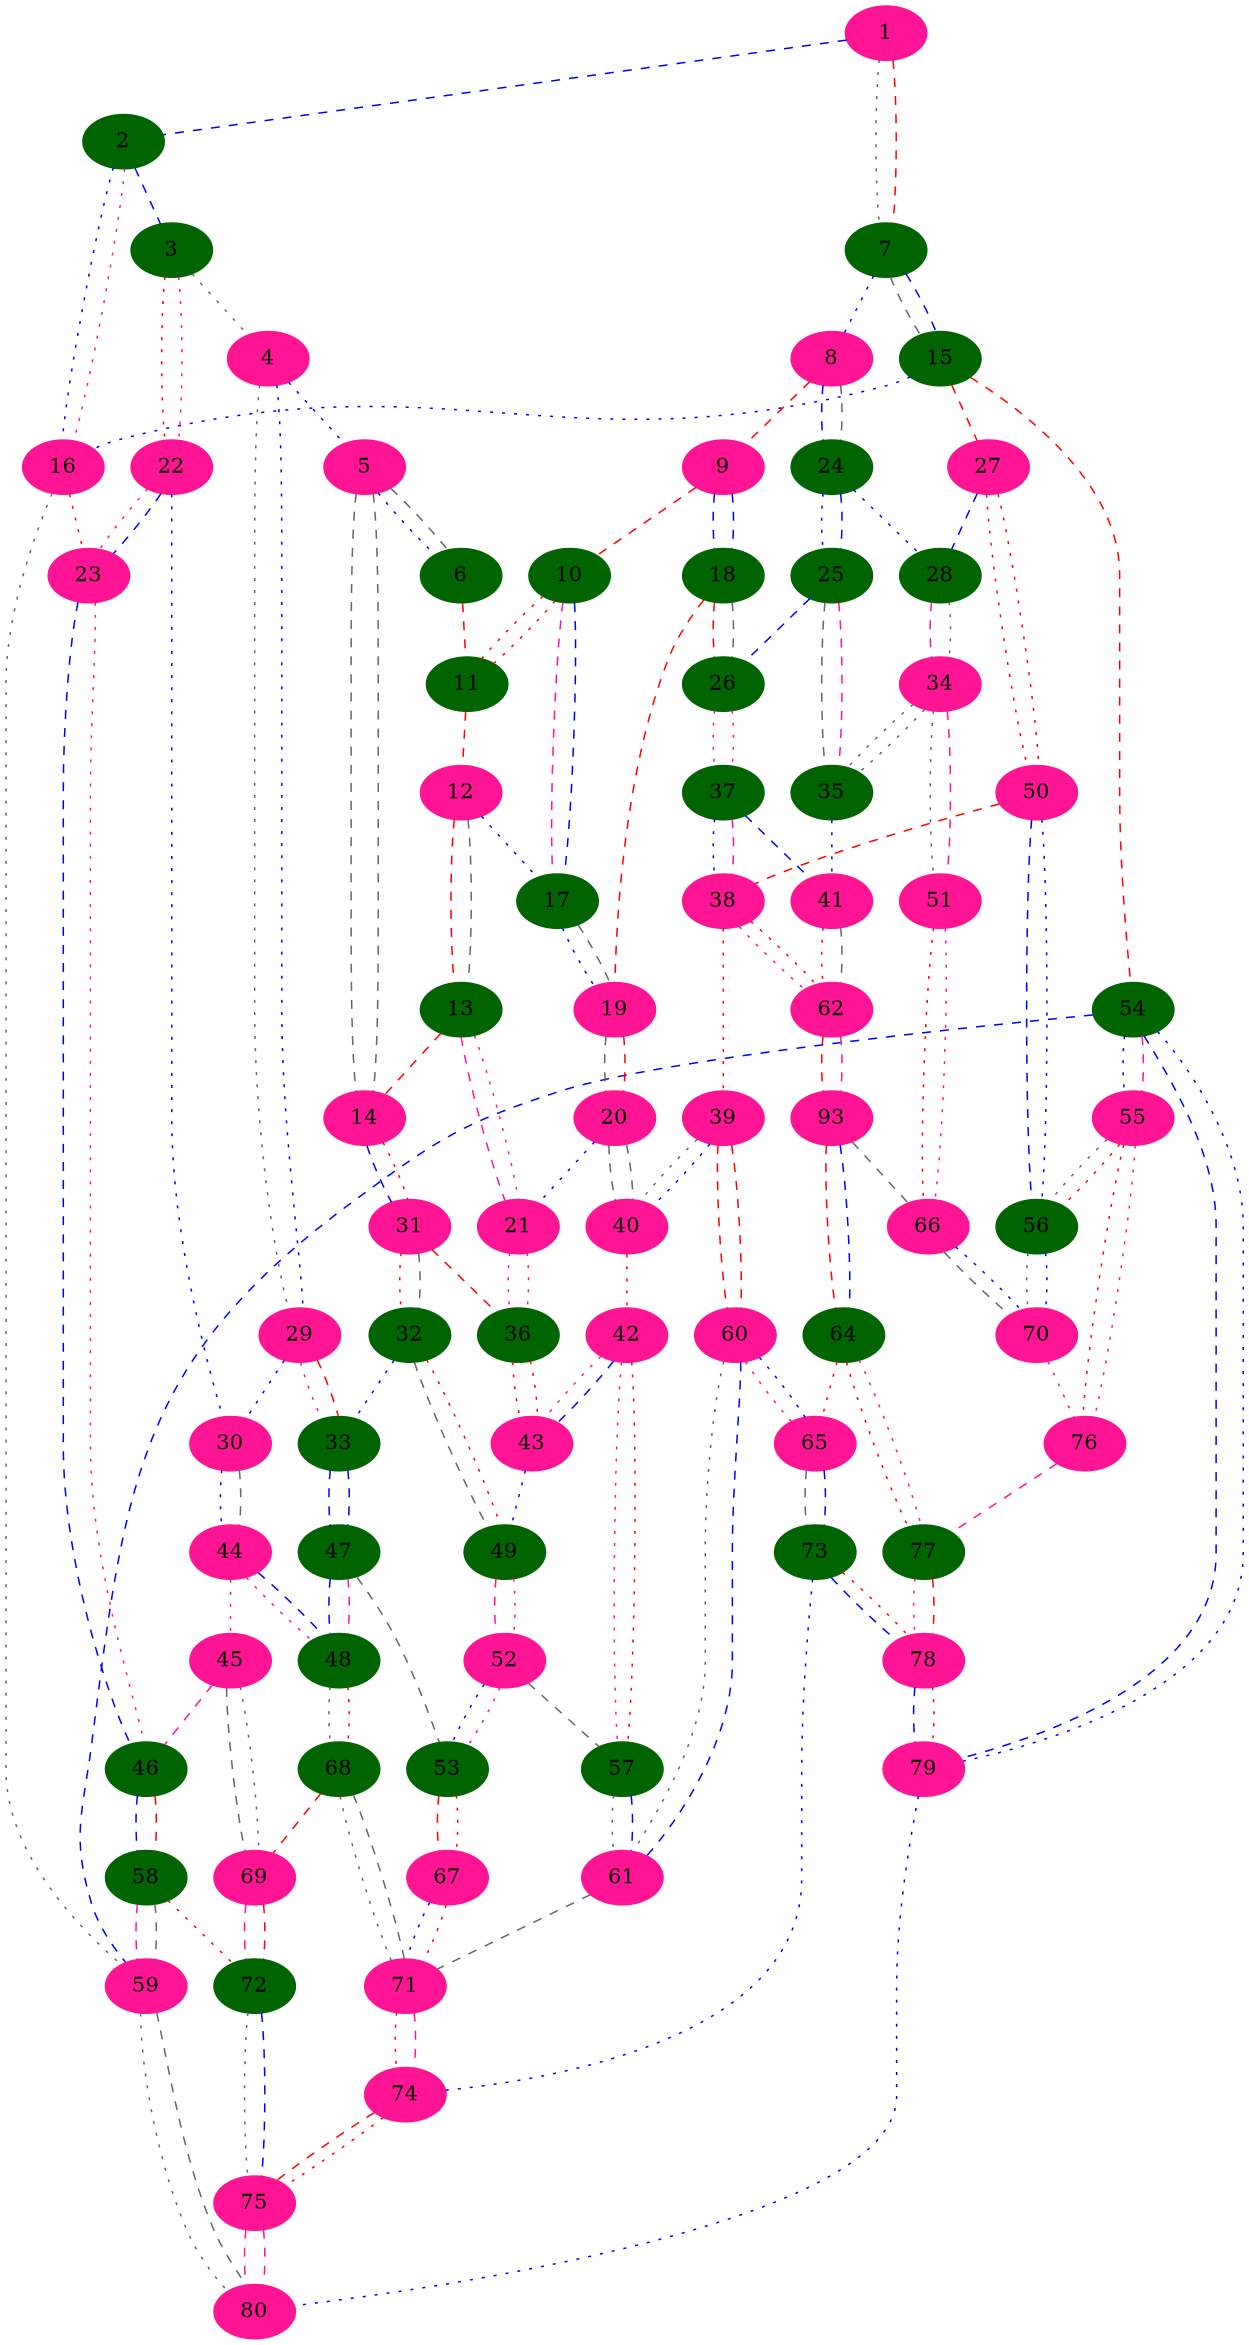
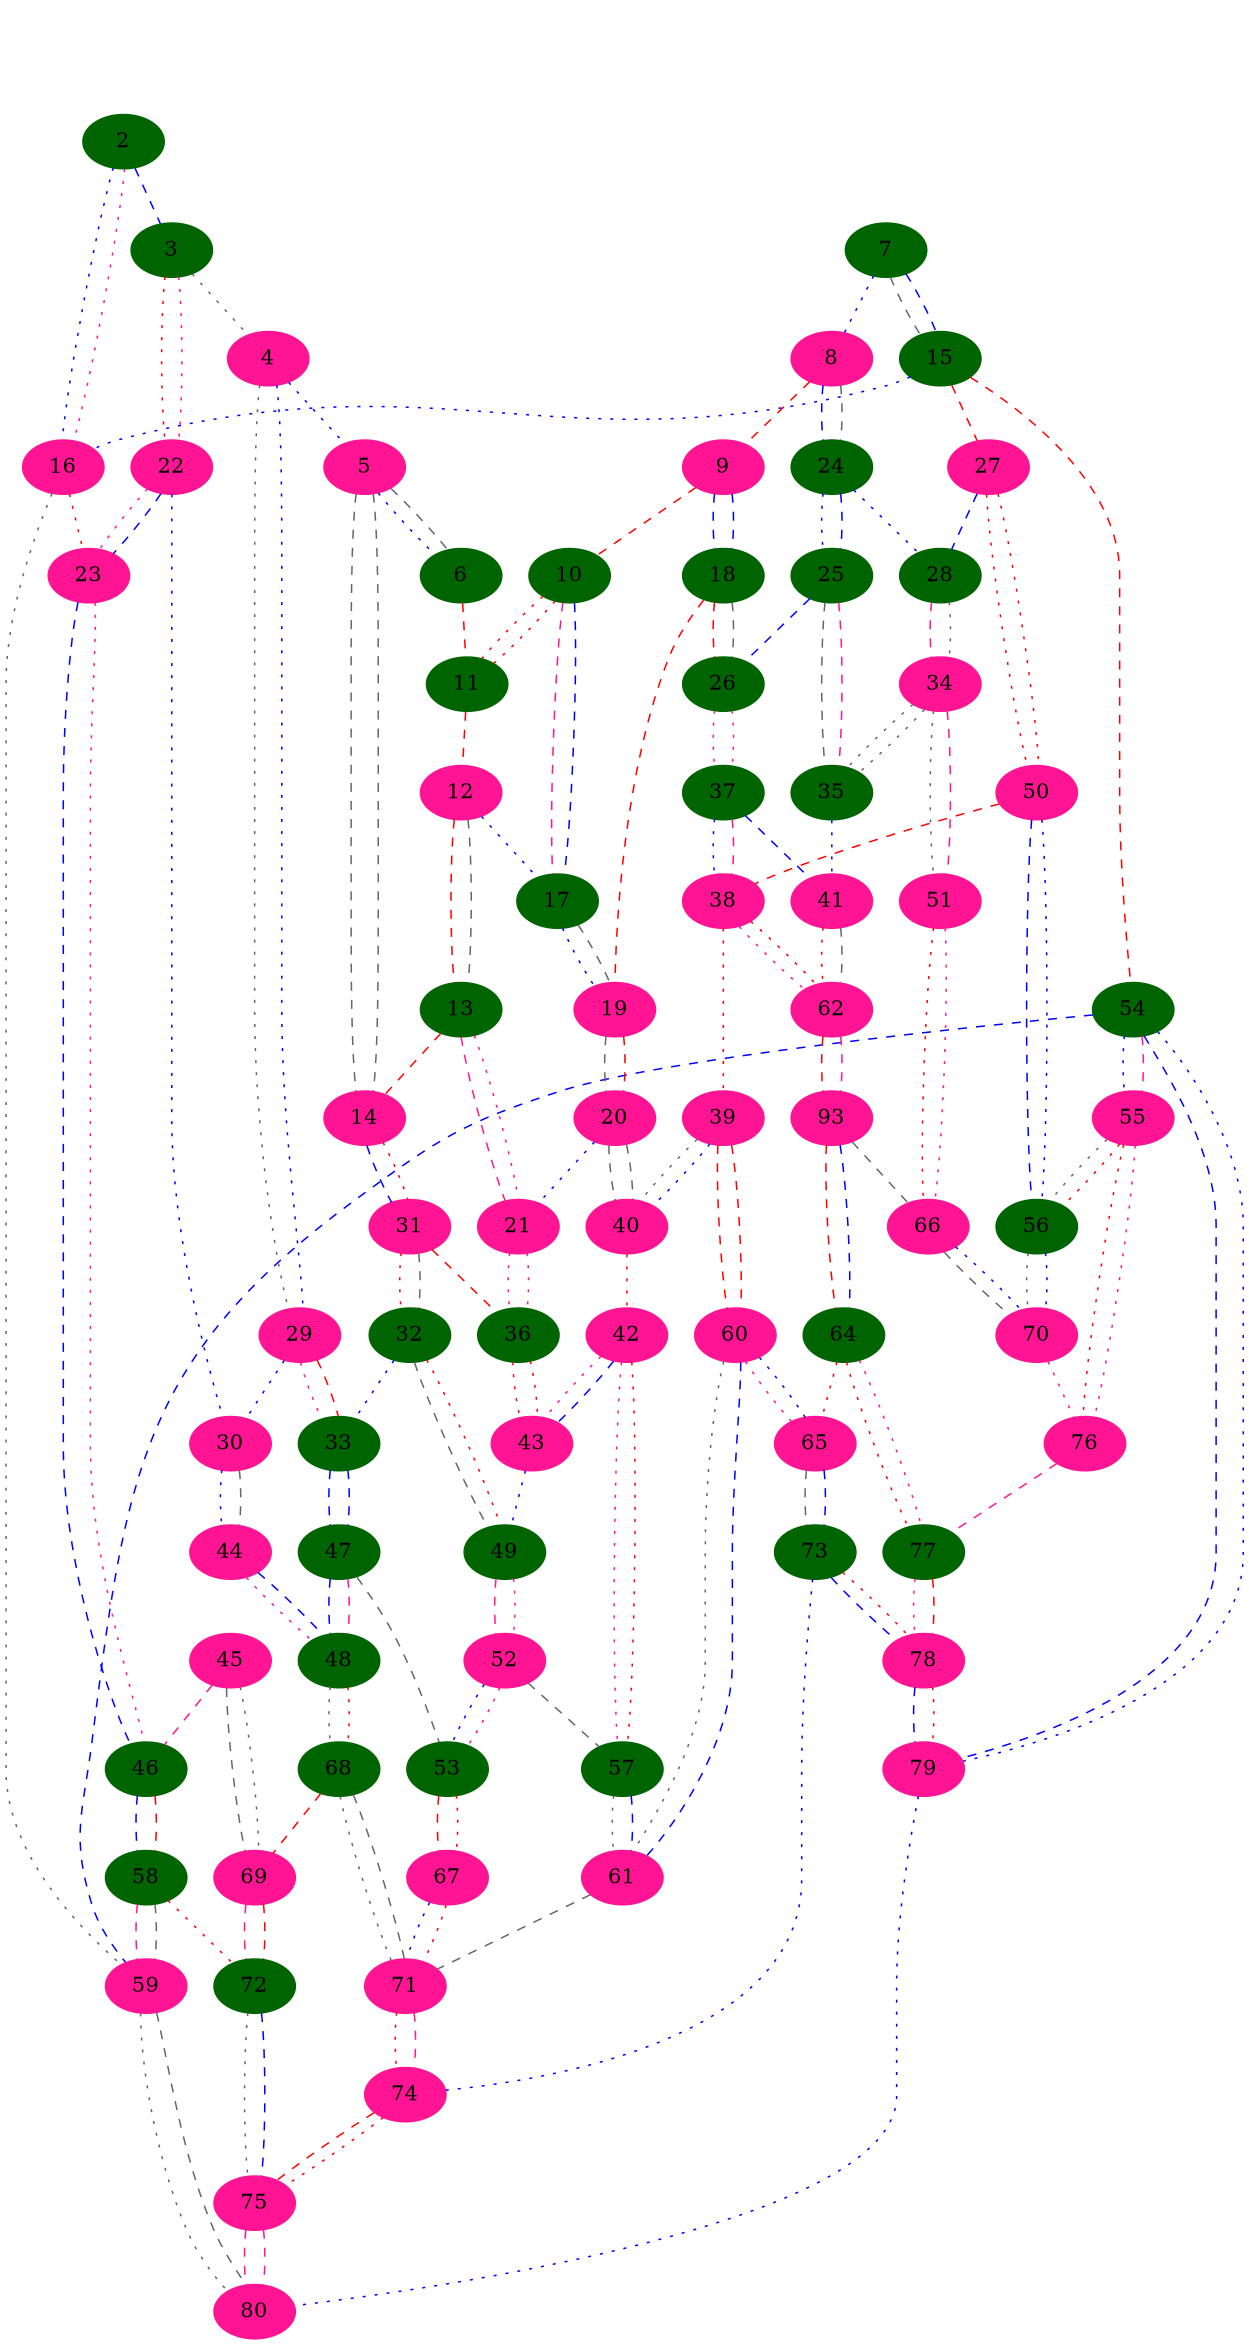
node "1": removed
edge "44" -- "45": removed
